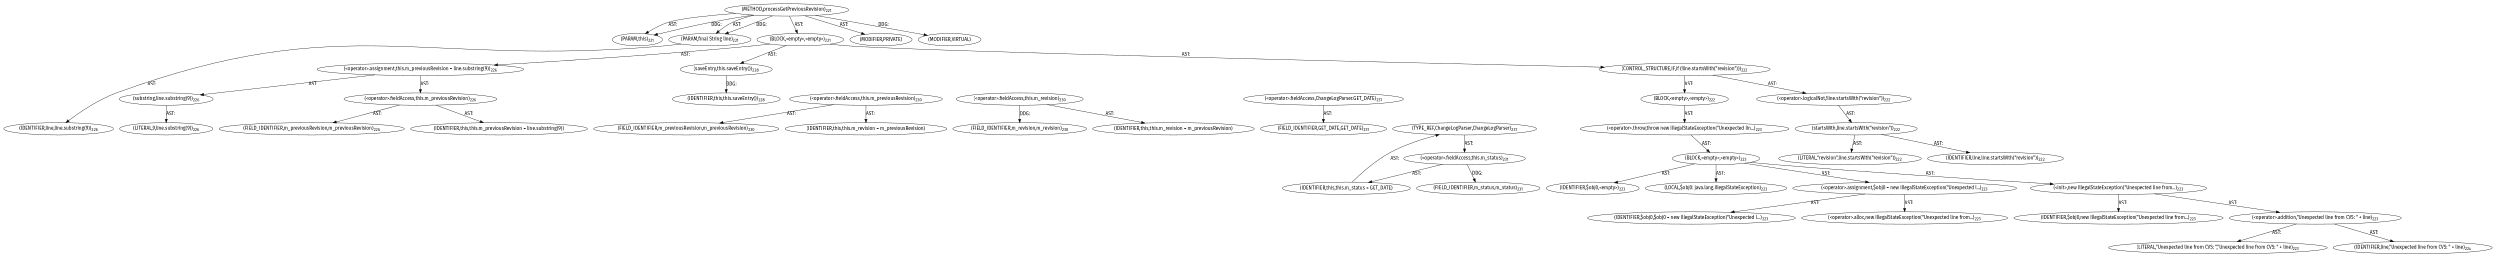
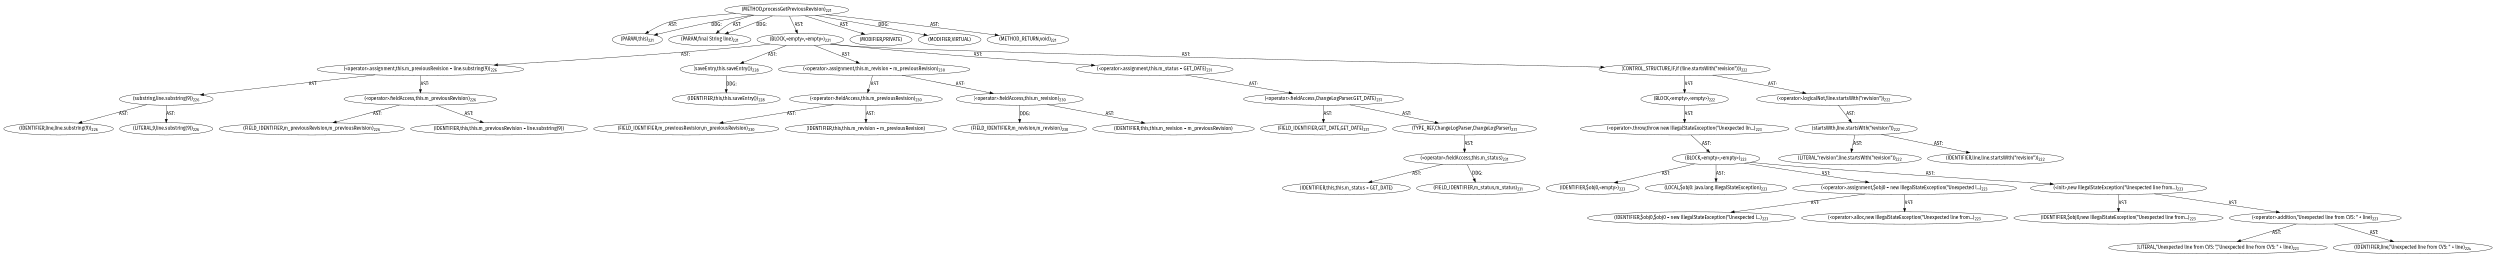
node "(METHOD_RETURN,void)": added
edge "(PARAM,final String line)" -> "(IDENTIFIER,line,line.substring(9))": now "(substring,line.substring(9))" -> "(IDENTIFIER,line,line.substring(9))"
node "(<operator>.assignment,this.m_revision = m_previousRevision)": added
node "(<operator>.assignment,this.m_status = GET_DATE)": added
edge "(IDENTIFIER,this,this.m_status = GET_DATE)" -> "(TYPE_REF,ChangeLogParser,ChangeLogParser)": now "(<operator>.fieldAccess,ChangeLogParser.GET_DATE)" -> "(TYPE_REF,ChangeLogParser,ChangeLogParser)"
